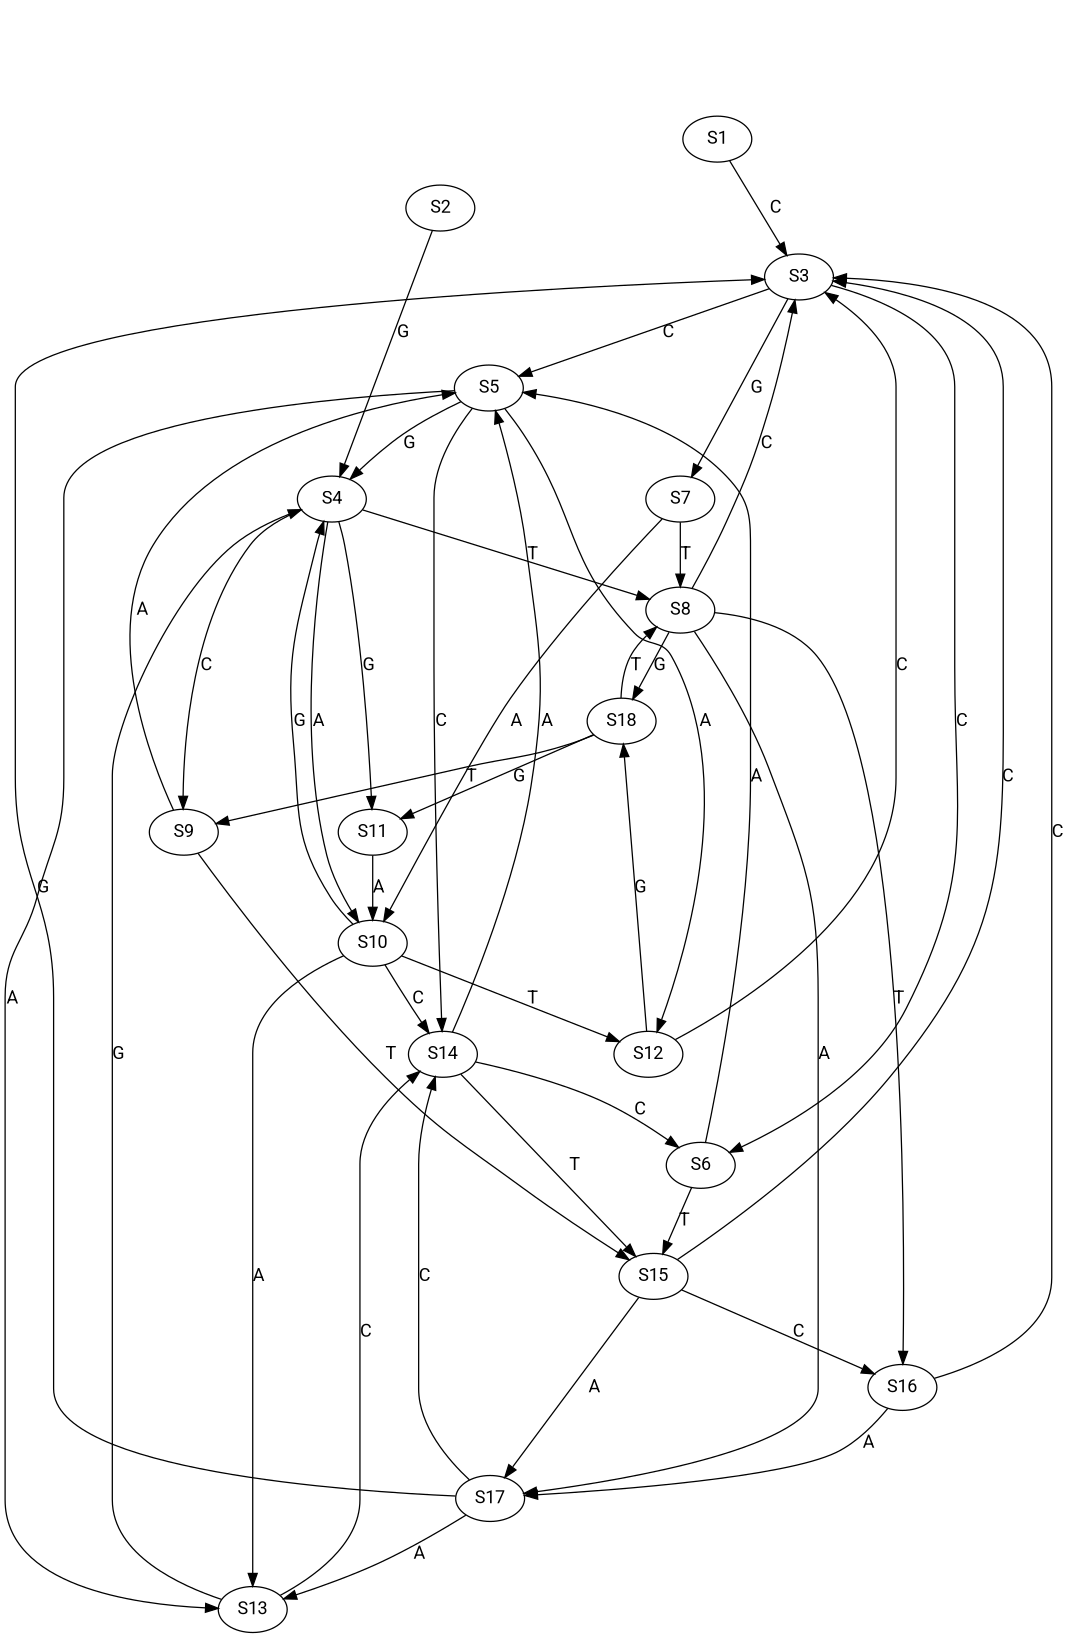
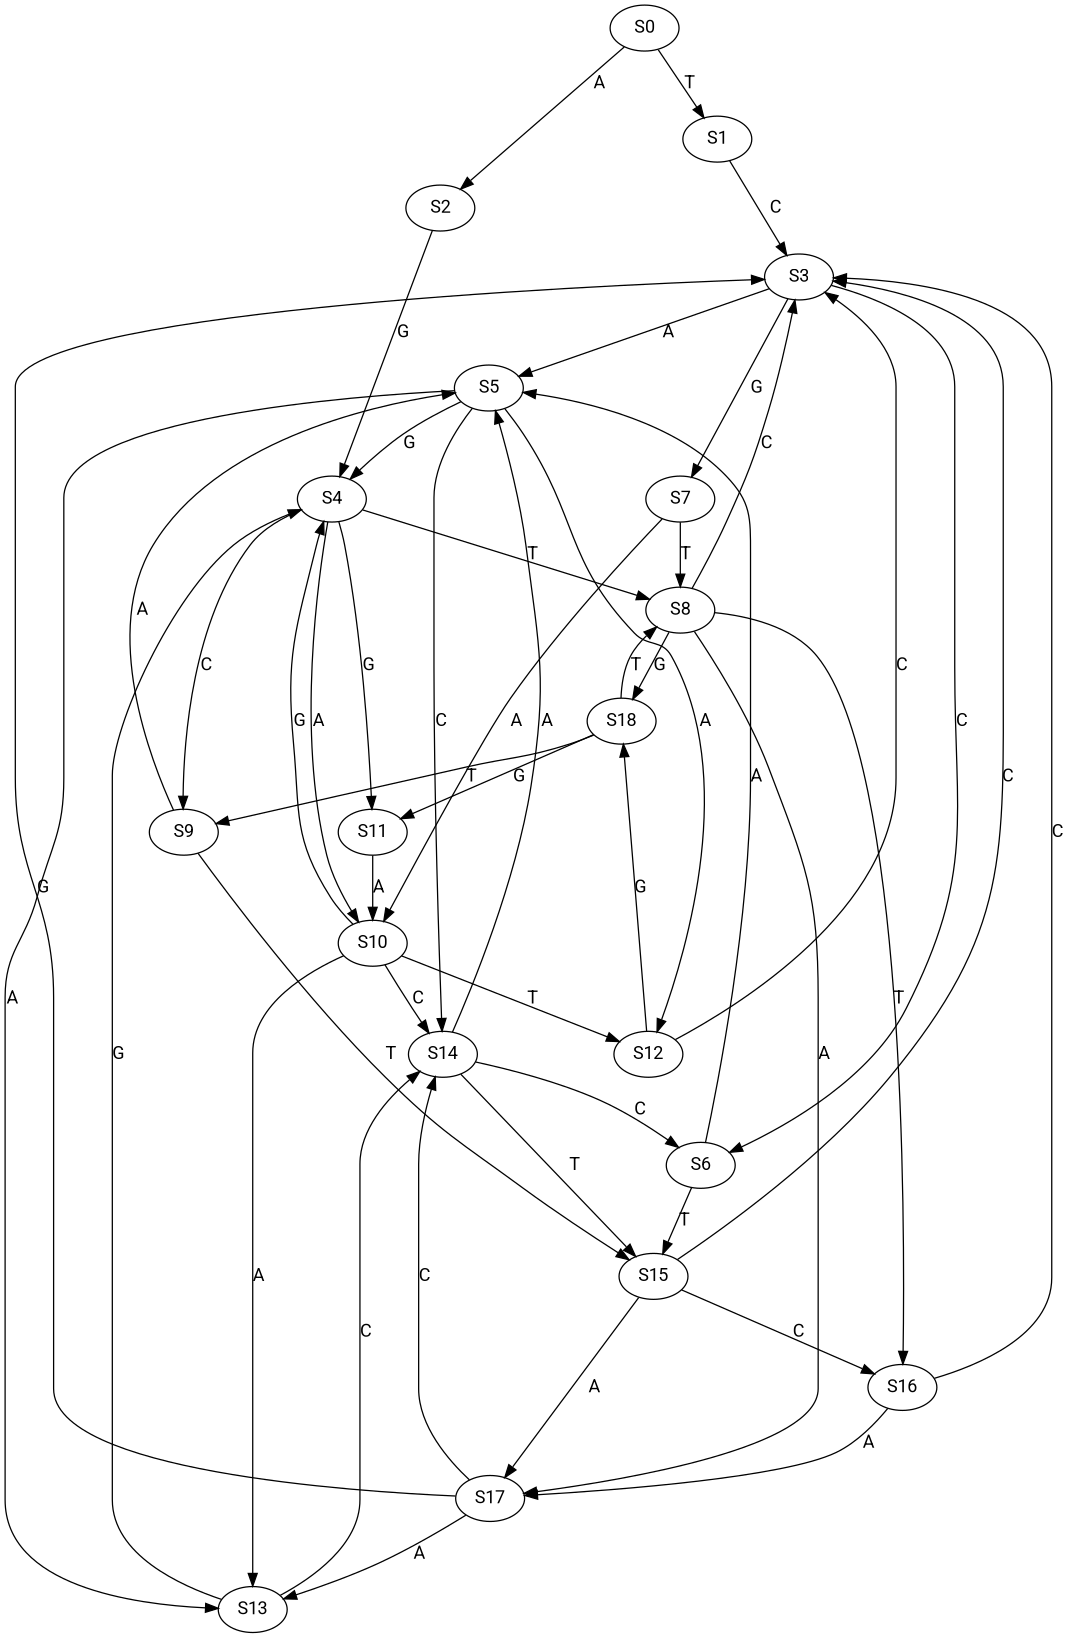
node "S0": added
edge "S3" -> "S5": label "C" -> "A"
